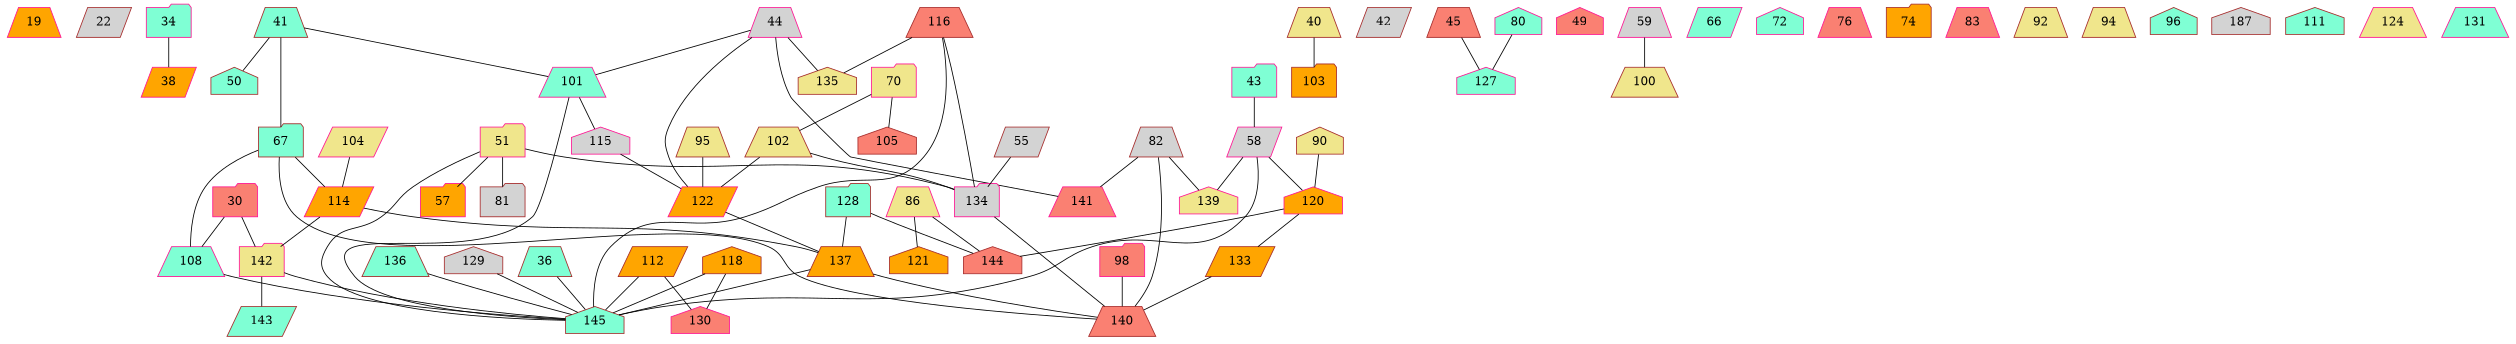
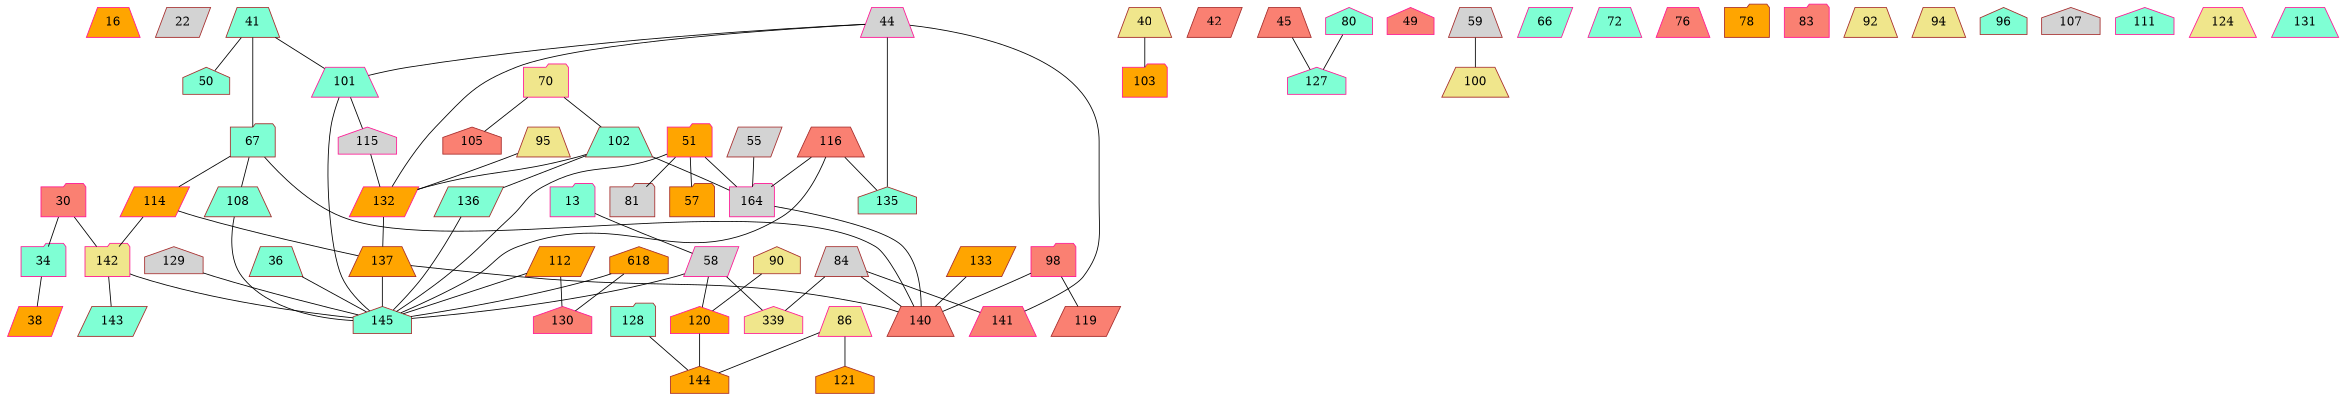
node "19": label "19" -> "16"
node "42": fillcolor lightgrey -> salmon
node "59": color deeppink -> brown
node "72": shape house -> trapezium
node "74": label "74" -> "78"
node "83": shape trapezium -> folder
node "187": label "187" -> "107"
node "111": color brown -> deeppink
node "135": fillcolor khaki -> aquamarine
node "43": label "43" -> "13"
node "103": color brown -> deeppink
node "104": removed
node "51": fillcolor khaki -> orange
node "102": fillcolor khaki -> aquamarine
node "82": label "82" -> "84"
edge "102" -- "136": added
node "57": color deeppink -> brown
node "122": label "122" -> "132"
node "134": label "134" -> "164"
node "139": label "139" -> "339"
edge "120" -- "133": removed
edge "30" -- "108": now "30" -- "34"
edge "128" -- "137": removed
node "108": color deeppink -> brown
node "136": shape trapezium -> parallelogram
node "118": label "118" -> "618"
node "144": fillcolor salmon -> orange
node "119": added
